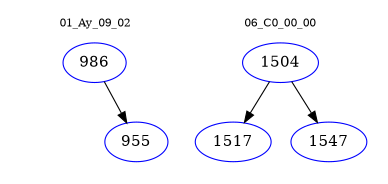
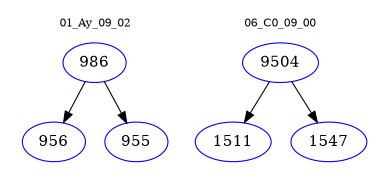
cluster "06_C0_00_00": label "06_C0_00_00" -> "06_C0_09_00"
node "1504": label "1504" -> "9504"
node "956": added
node "1517": label "1517" -> "1511"
